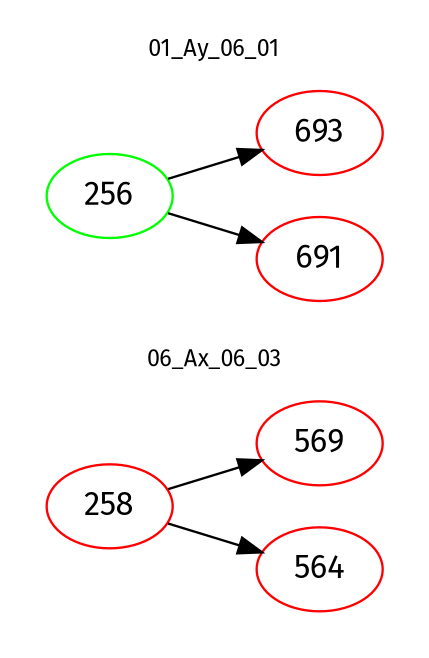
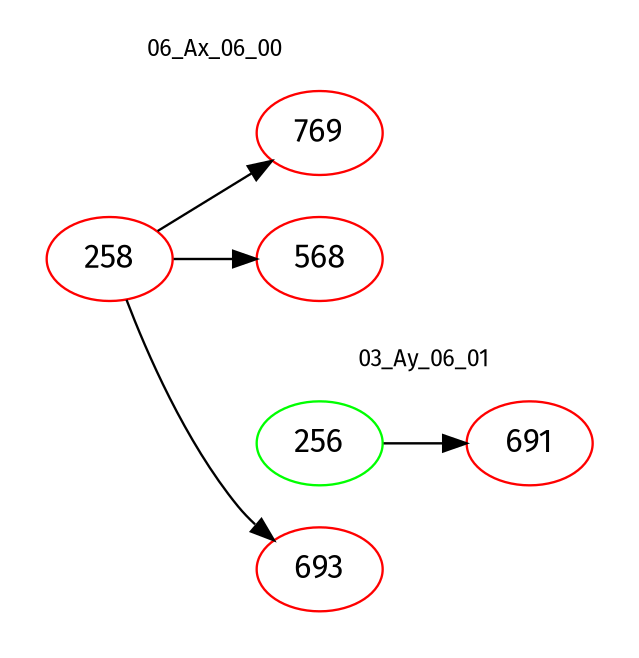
cluster "01_Ay_06_01": label "01_Ay_06_01" -> "03_Ay_06_01"
edge "256" -> "693": now "258" -> "693"
cluster "06_Ax_06_03": label "06_Ax_06_03" -> "06_Ax_06_00"
node "569": label "569" -> "769"
node "564": label "564" -> "568"
